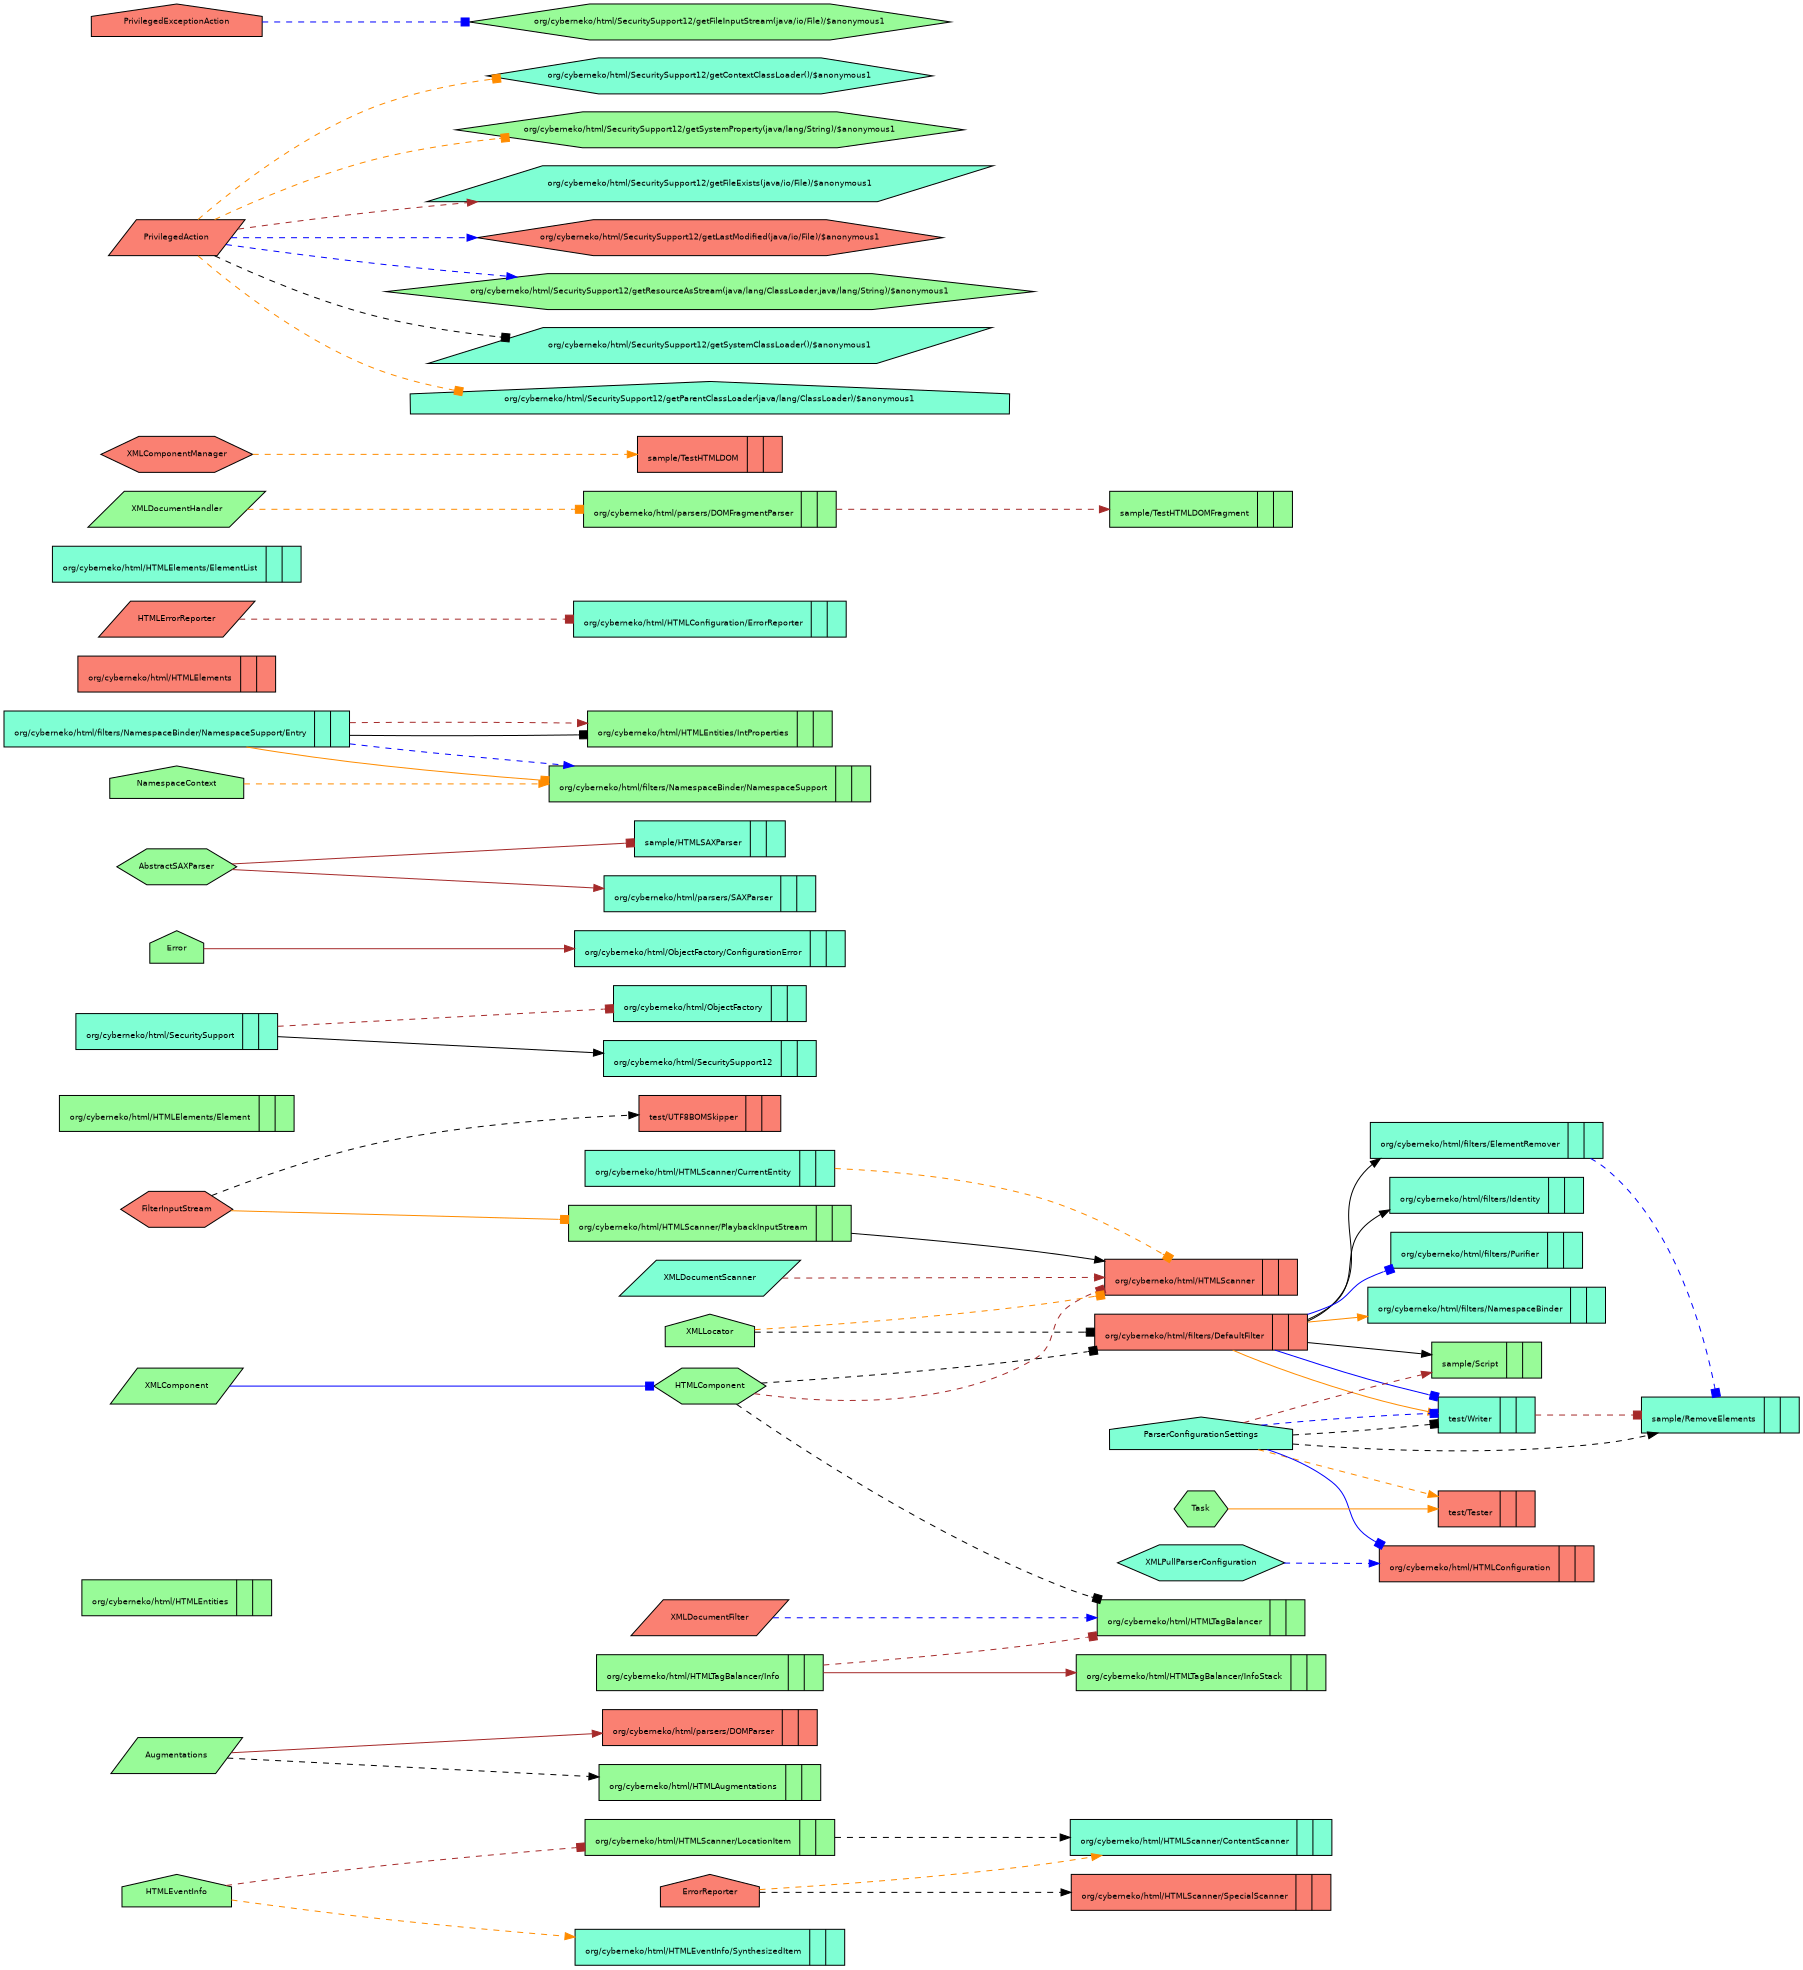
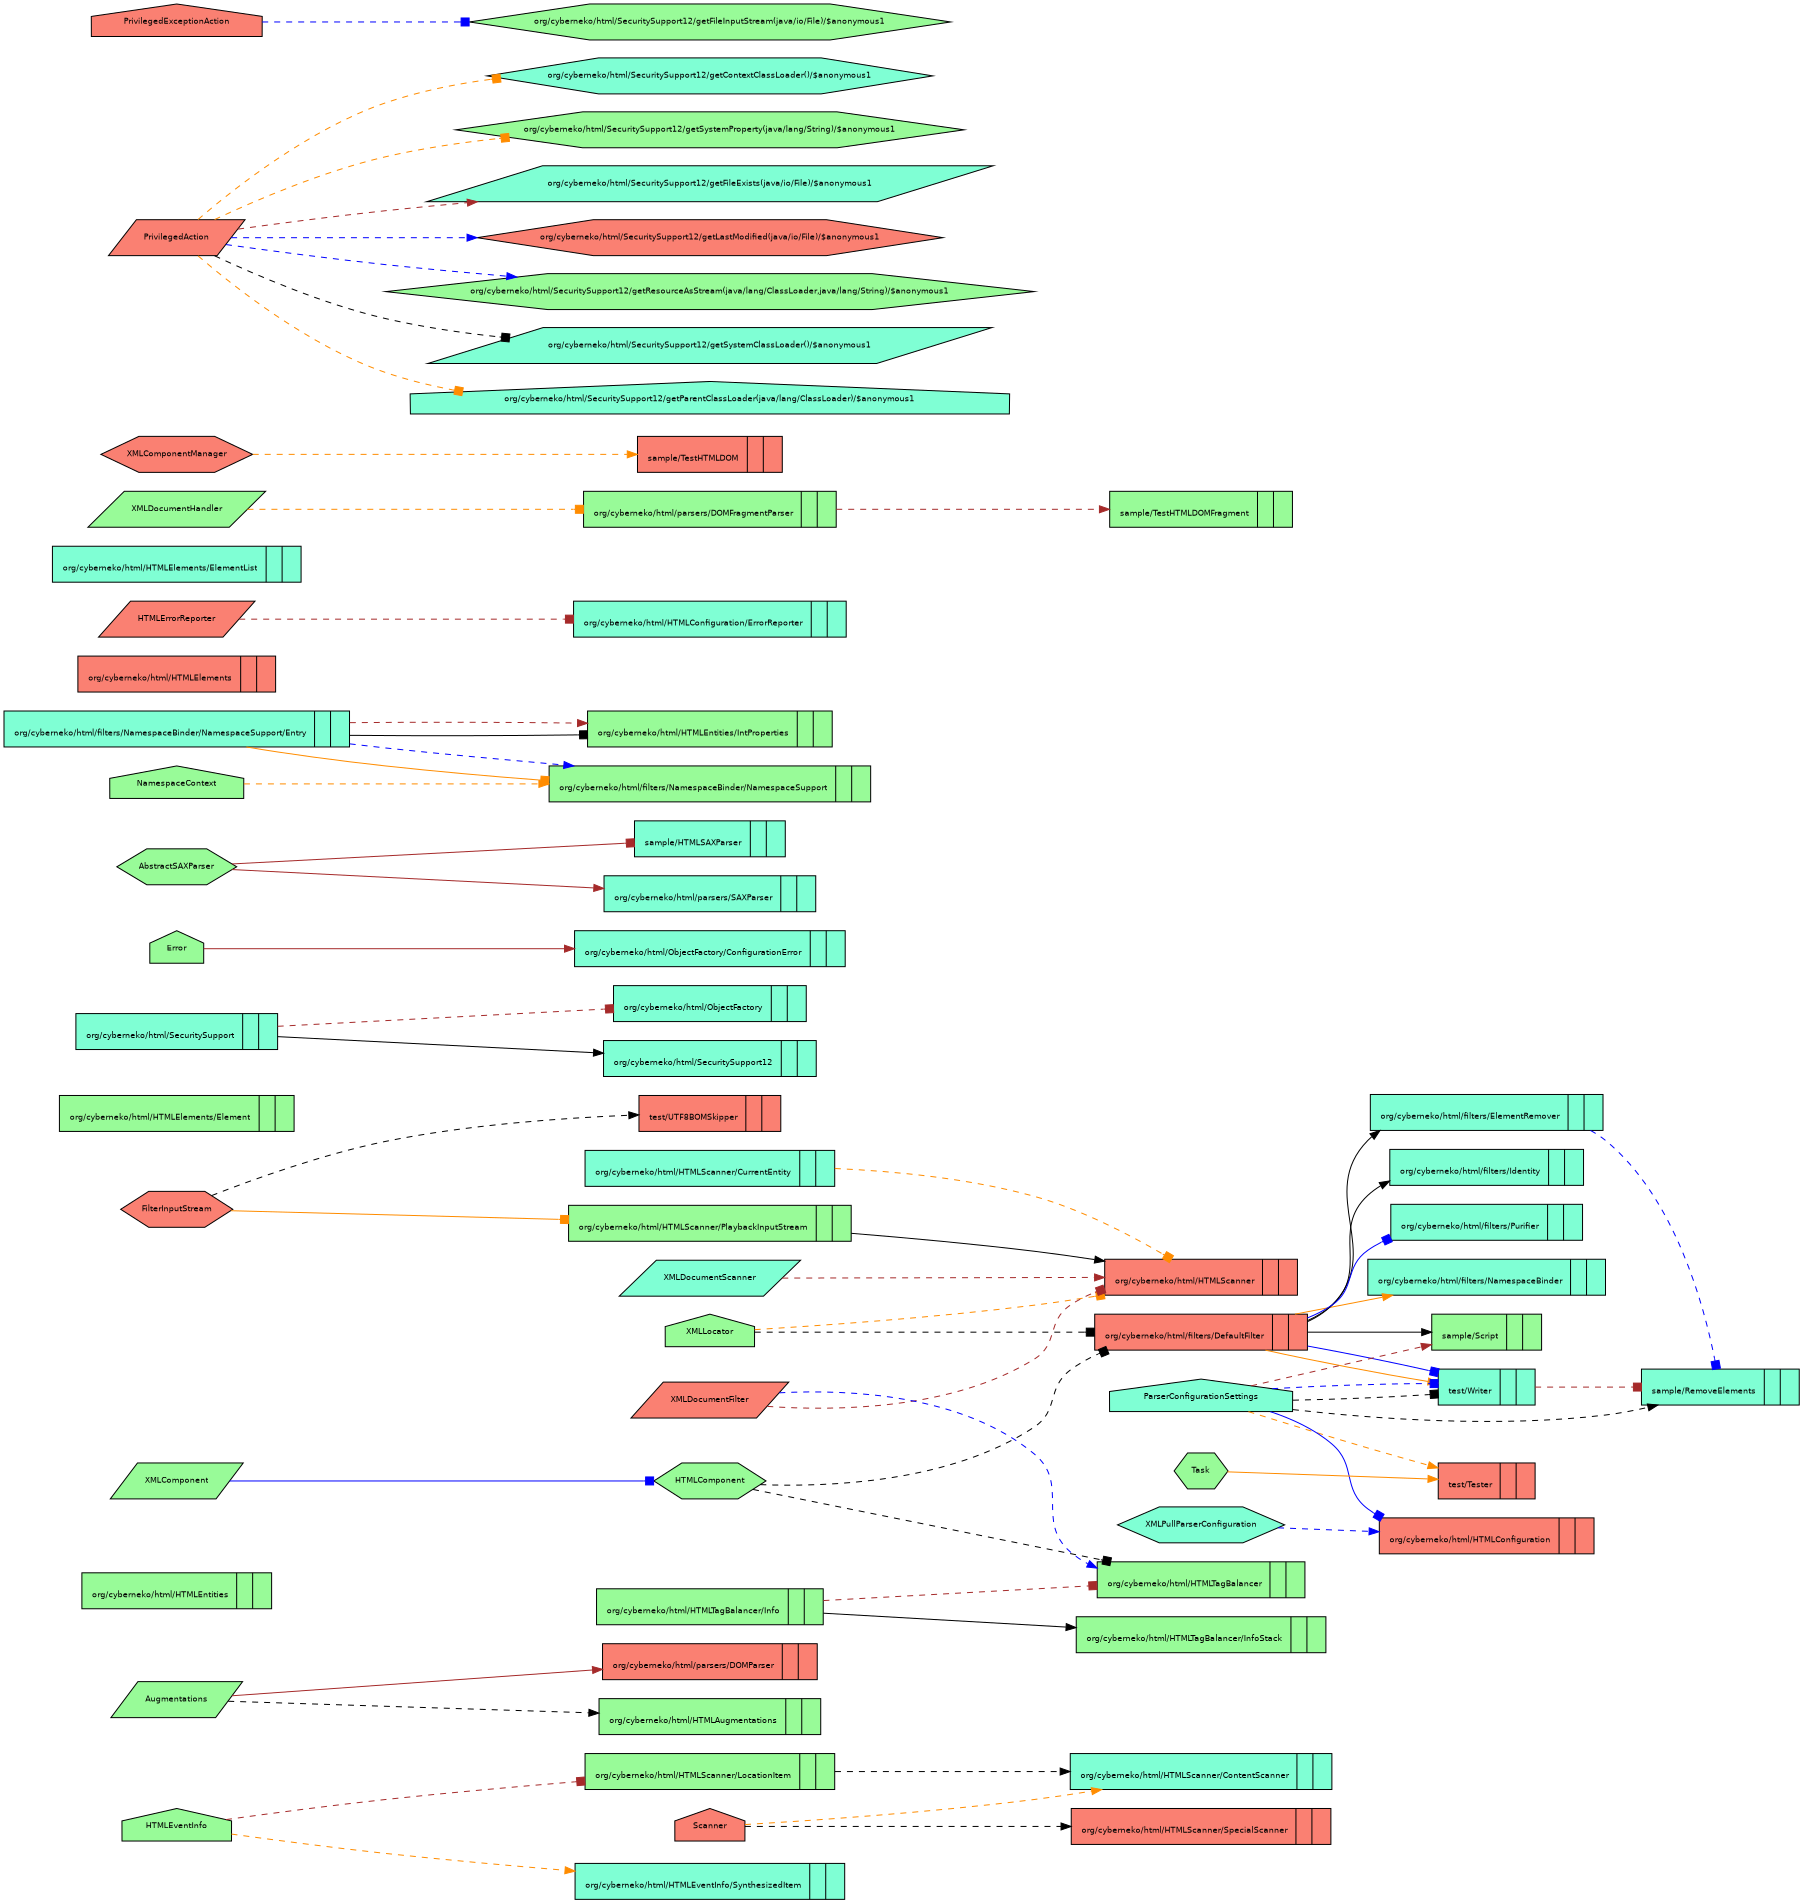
edge "HTMLComponent" -> "org/cyberneko/html/HTMLScanner": now "XMLDocumentFilter" -> "org/cyberneko/html/HTMLScanner"
edge "org/cyberneko/html/HTMLTagBalancer/Info" -> "org/cyberneko/html/HTMLTagBalancer/InfoStack": color brown -> black
node "ErrorReporter": label "ErrorReporter" -> "Scanner"
